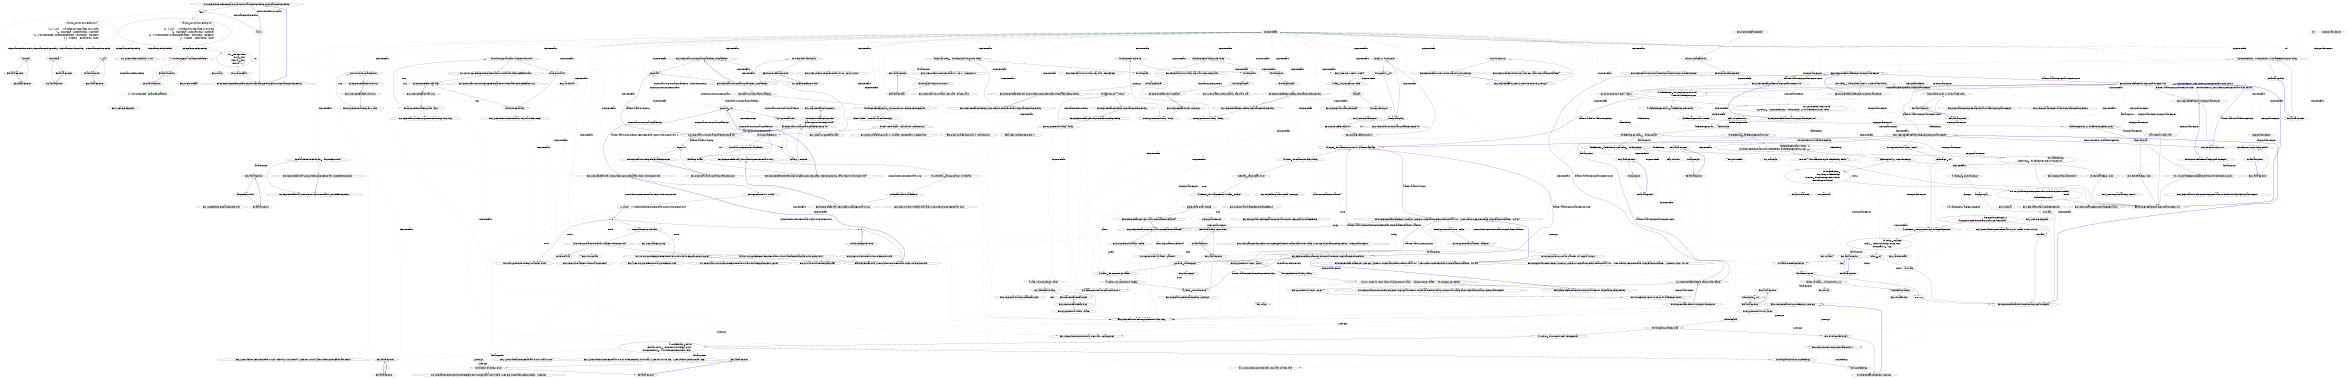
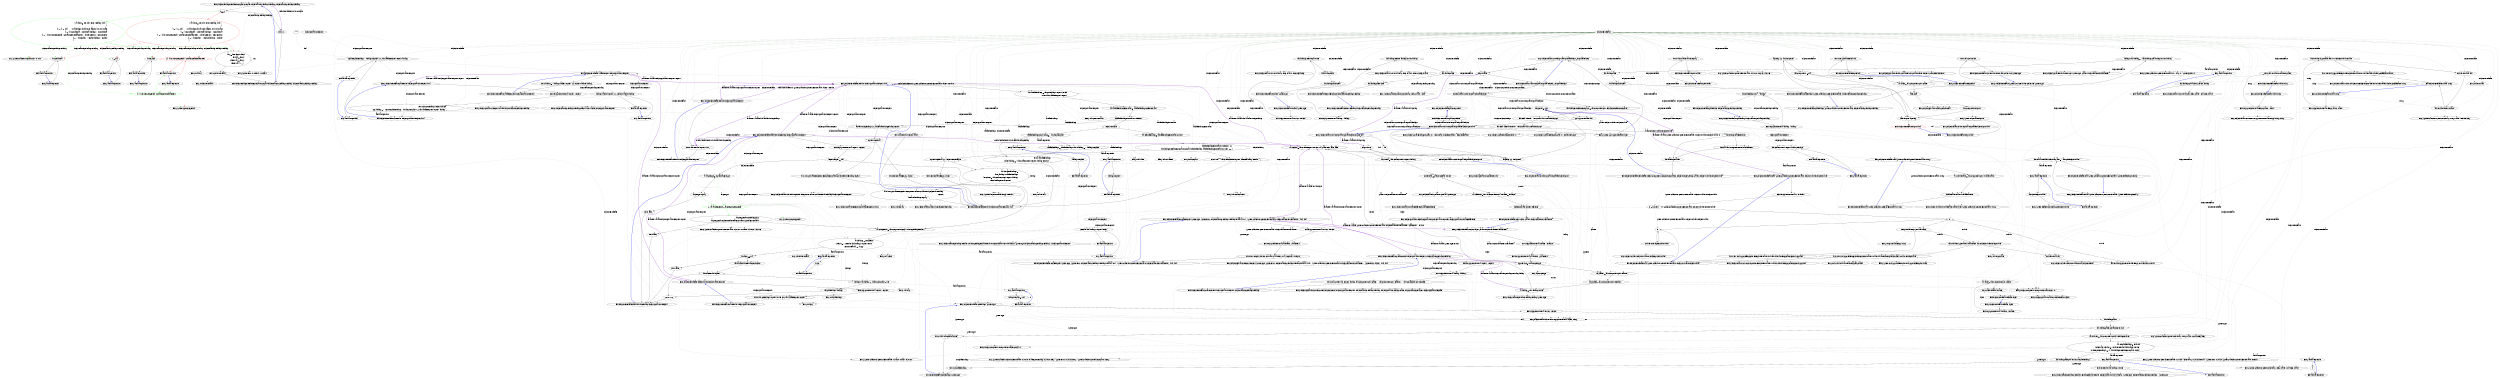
edge "Exit Ninject.KernelBase.BeginBlock()" -> "Entry Ninject.KernelBase.BeginBlock()": added
edge "Entry Ninject.KernelBase.Unbind(System.Type)" -> "this.bindings.RemoveAll(service)": removed, label "System.Type"
edge "Ninject.KernelBase" -> "c.Resolve(this.bindings, request).ToList()": removed, label "Ninject.KernelBase"
node "Entry Ninject.KernelBase.NotSupportedException(System.Type)": label "Entry Ninject.KernelBase.NotSupportedException(System.Type)" -> "Entry Ninject.KernelBase.GetBindings(System.Type)"
